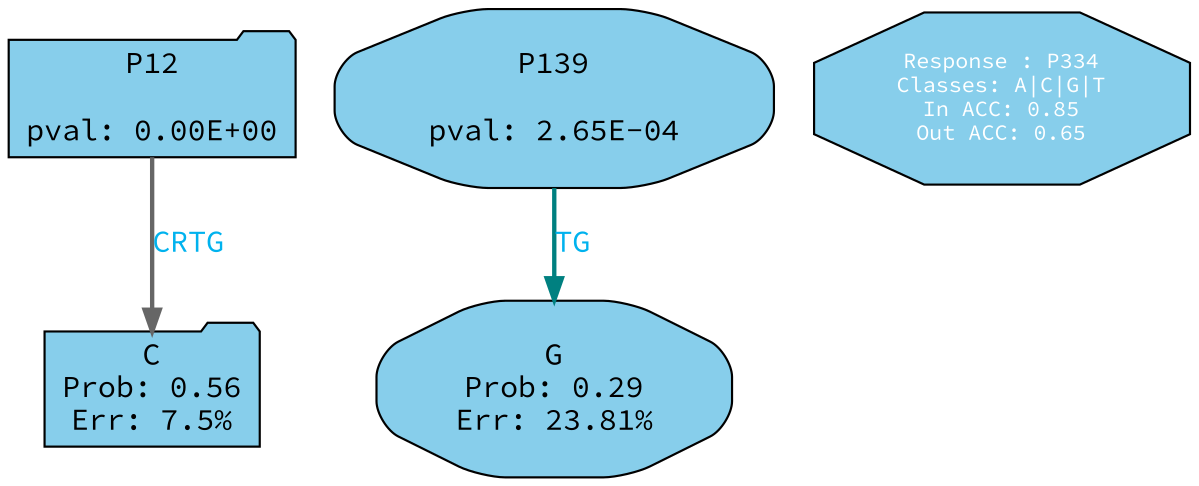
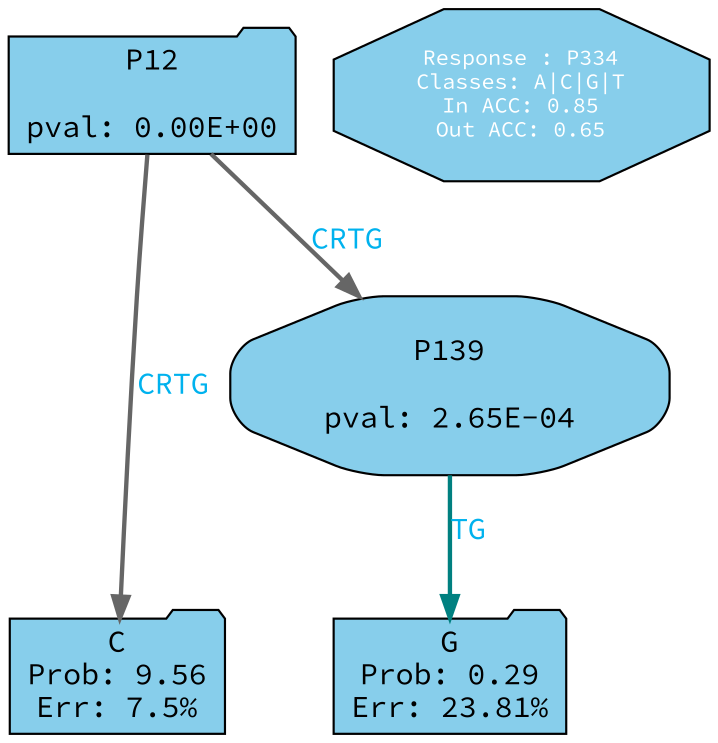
edge "P12 pval: 0.00E+00" -> "P139 pval: 2.65E-04": added, label "CRTG"
node "C Prob: 0.56 Err: 7.5%": label "C Prob: 0.56 Err: 7.5%" -> "C Prob: 9.56 Err: 7.5%"
node "G Prob: 0.29 Err: 23.81%": shape octagon -> folder
